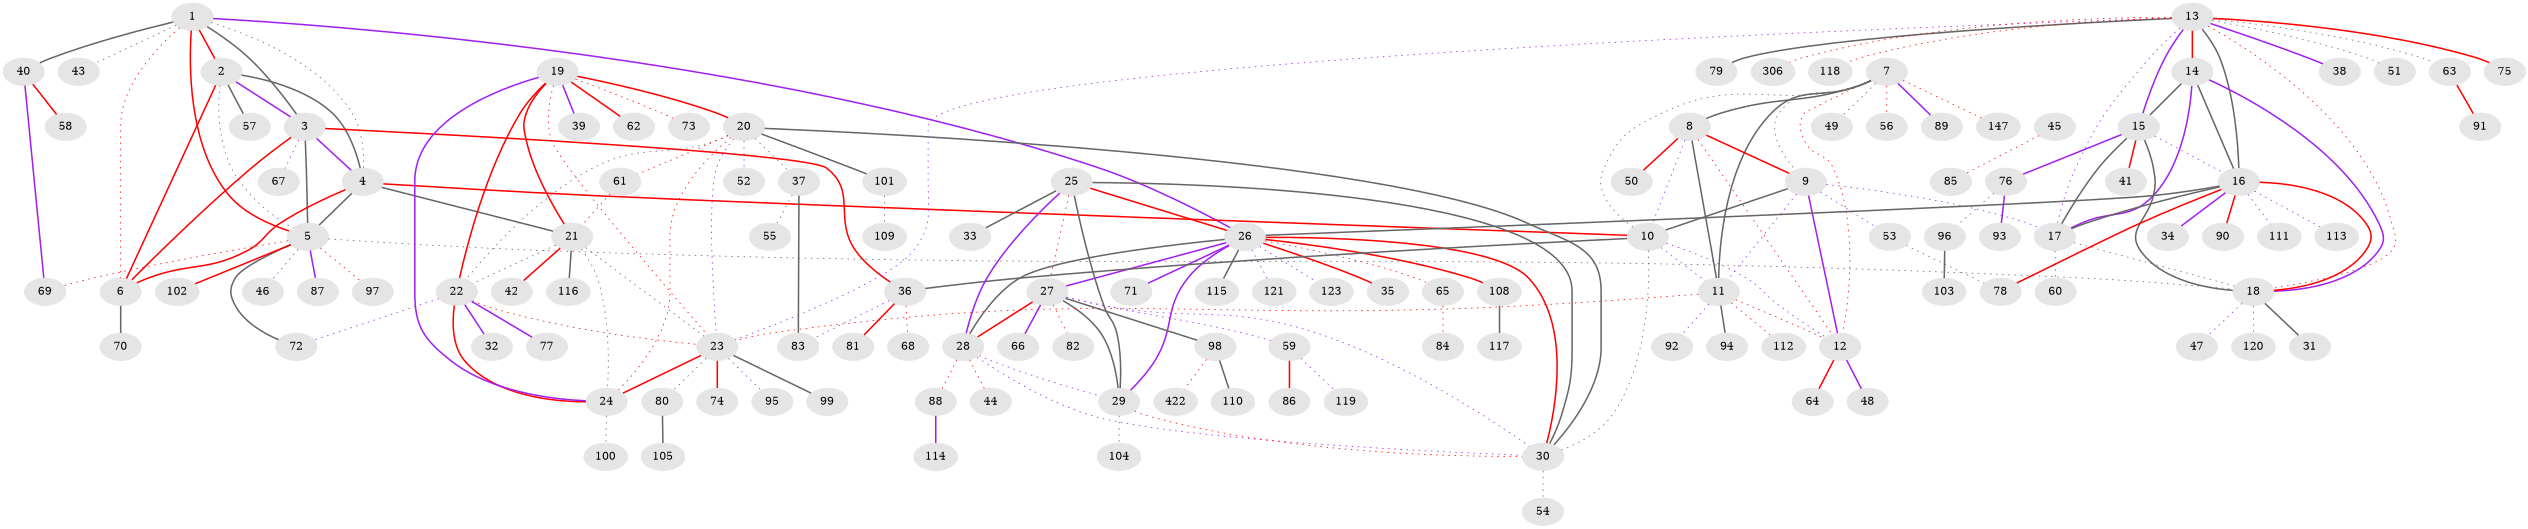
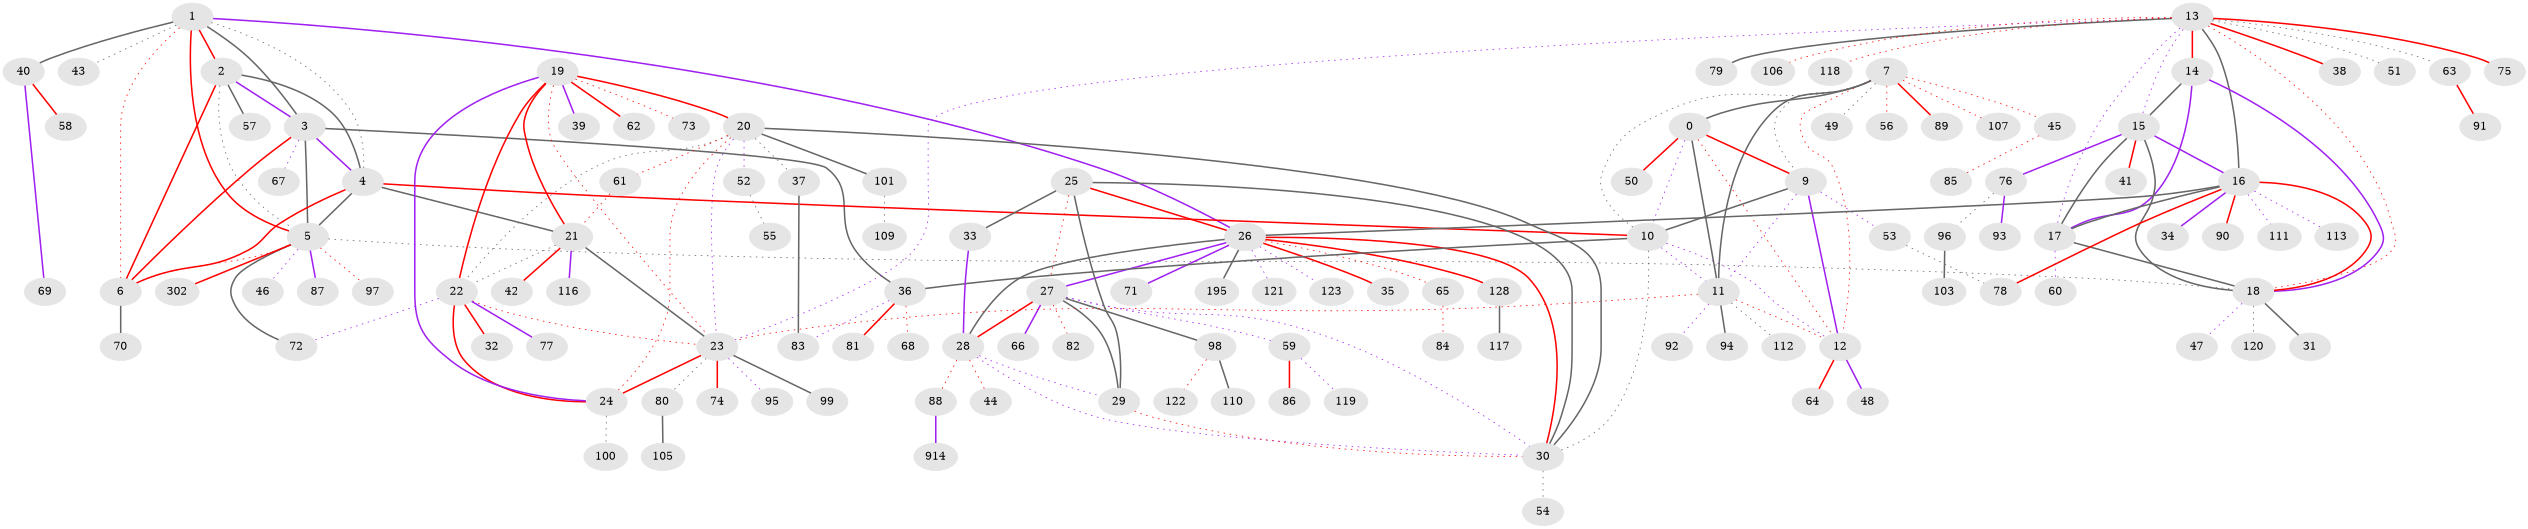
edge "13" -- "38": color purple -> red
edge "13" -- "15": style bold -> dotted
node "306": label "306" -> "106"
edge "7" -- "45": added
edge "7" -- "89": color purple -> red
node "8": label "8" -> "0"
node "147": label "147" -> "107"
edge "14" -- "16": removed
edge "3" -- "36": color red -> gray40
edge "15" -- "16": style dotted -> bold
edge "9" -- "17": removed
edge "37" -- "55": now "52" -- "55"
edge "25" -- "28": now "33" -- "28"
edge "5" -- "69": now "5" -- "6"
edge "17" -- "18": style dotted -> bold
edge "21" -- "116": color gray40 -> purple
node "102": label "102" -> "302"
edge "21" -- "23": style dotted -> bold
node "115": label "115" -> "195"
node "108": label "108" -> "128"
edge "26" -- "29": removed
edge "21" -- "24": removed
edge "22" -- "32": color purple -> red
edge "11" -- "112": color red -> gray40
node "422": label "422" -> "122"
node "114": label "114" -> "914"
node "104": removed
